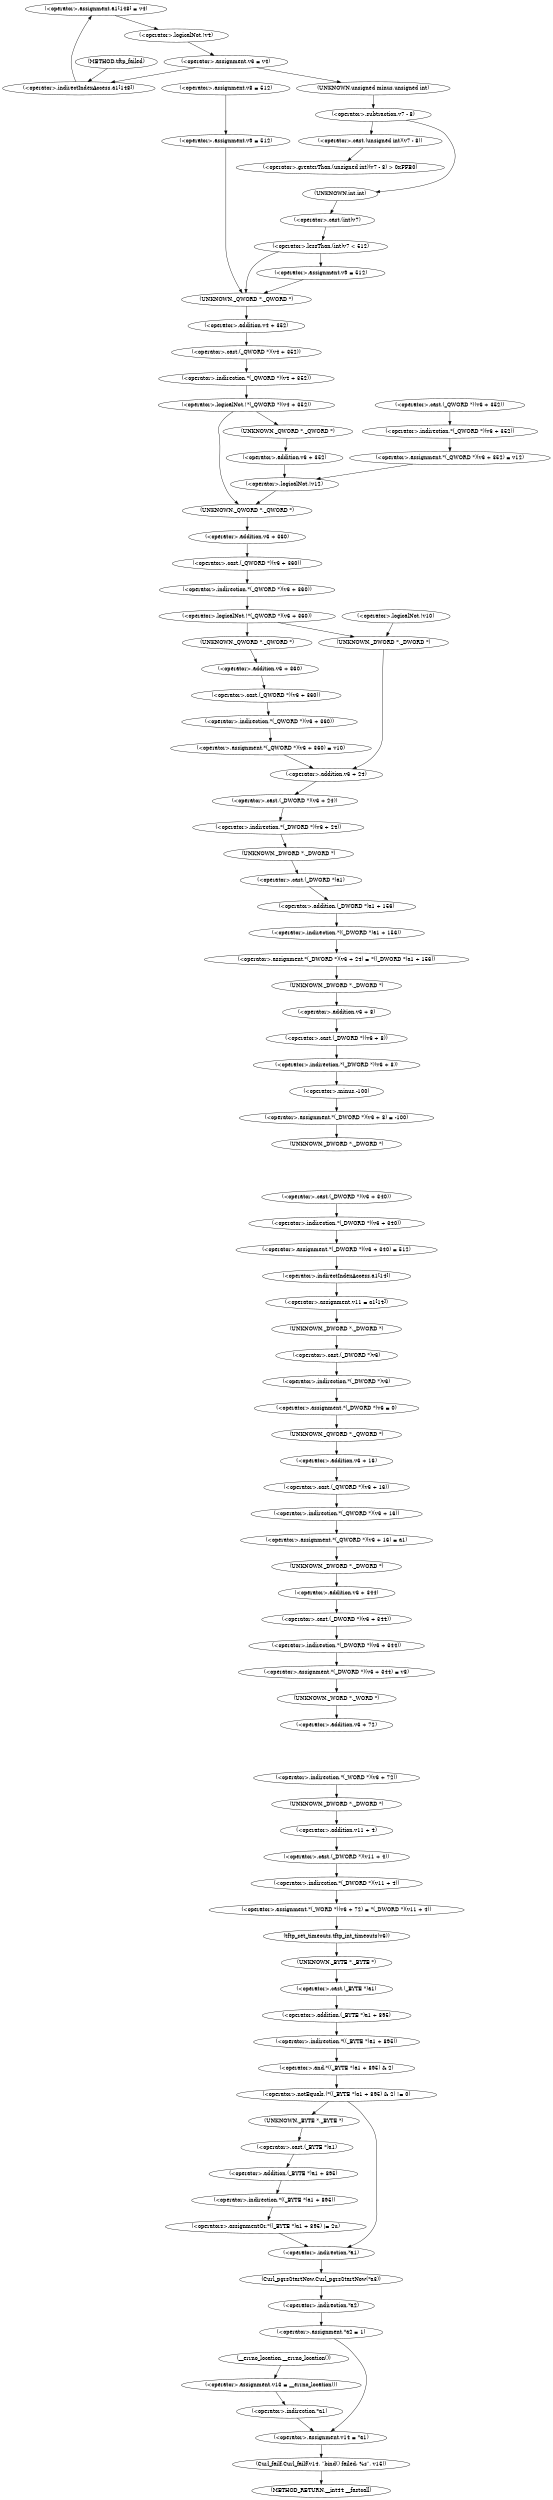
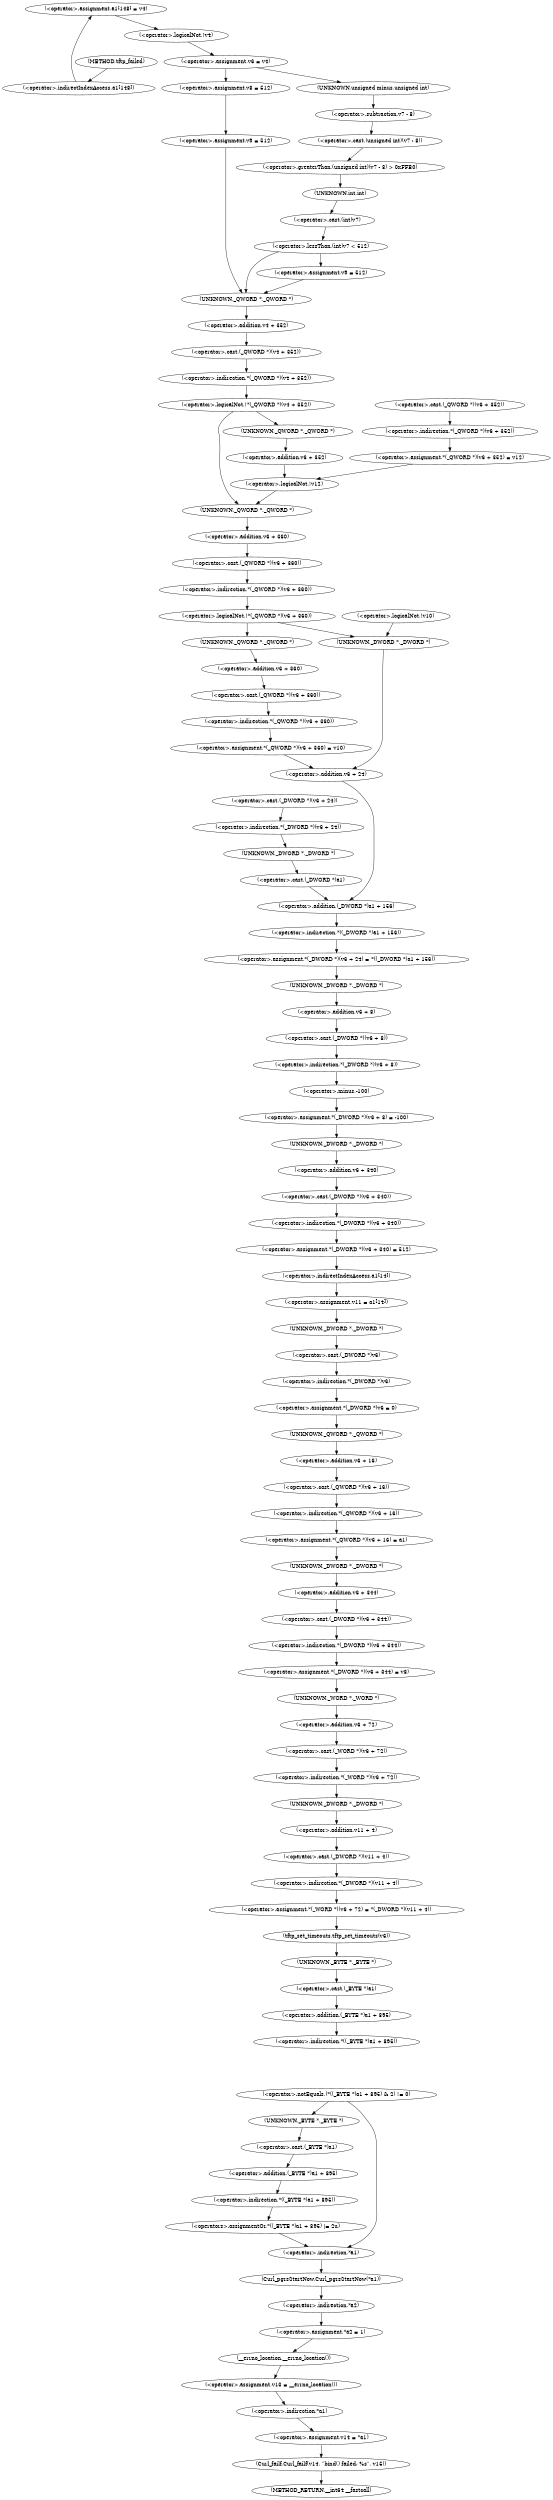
edge "(<operator>.assignment,v6 = v4)" -> "(<operator>.indirectIndexAccess,a1[148])": now "(<operator>.assignment,v6 = v4)" -> "(<operator>.assignment,v8 = 512)"
edge "(<operator>.subtraction,v7 - 8)" -> "(UNKNOWN,int,int)": now "(<operator>.greaterThan,(unsigned int)(v7 - 8) > 0xFFB0)" -> "(UNKNOWN,int,int)"
edge "(<operator>.addition,v6 + 24)" -> "(<operator>.cast,(_DWORD *)(v6 + 24))": now "(<operator>.addition,v6 + 24)" -> "(<operator>.addition,(_DWORD *)a1 + 156)"
node "(<operator>.addition,v6 + 340)": added
node "(<operator>.cast,(_WORD *)(v6 + 72))": added
node "(tftp_set_timeouts,tftp_int_timeouts(v6))": label "(tftp_set_timeouts,tftp_int_timeouts(v6))" -> "(tftp_set_timeouts,tftp_set_timeouts(v6))"
node "(<operator>.and,*((_BYTE *)a1 + 895) & 2)": removed
node "(Curl_pgrsStartNow,Curl_pgrsStartNow(*a3))": label "(Curl_pgrsStartNow,Curl_pgrsStartNow(*a3))" -> "(Curl_pgrsStartNow,Curl_pgrsStartNow(*a1))"
edge "(<operator>.assignment,*a2 = 1)" -> "(<operator>.assignment,v14 = *a1)": now "(<operator>.assignment,*a2 = 1)" -> "(__errno_location,__errno_location())"
node "(METHOD_RETURN,__int44 __fastcall)": label "(METHOD_RETURN,__int44 __fastcall)" -> "(METHOD_RETURN,__int64 __fastcall)"
